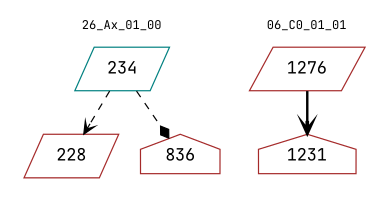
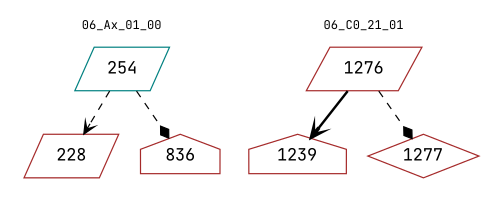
cluster "26_Ax_01_00": label "26_Ax_01_00" -> "06_Ax_01_00"
cluster "06_C0_01_01": label "06_C0_01_01" -> "06_C0_21_01"
node "234": label "234" -> "254"
node "1231": label "1231" -> "1239"
node "1277": added
